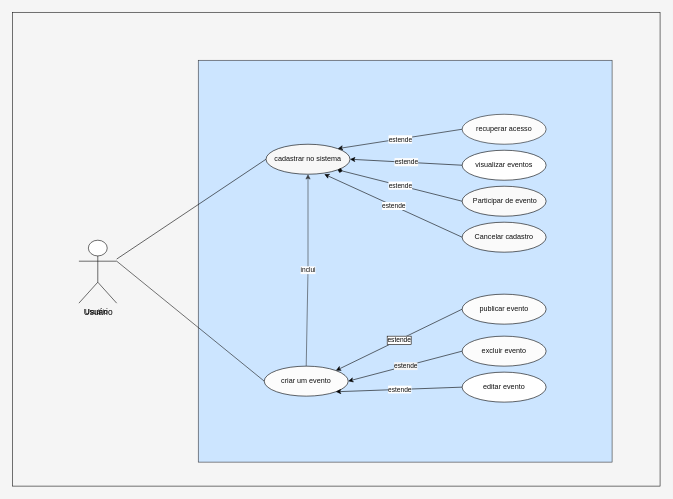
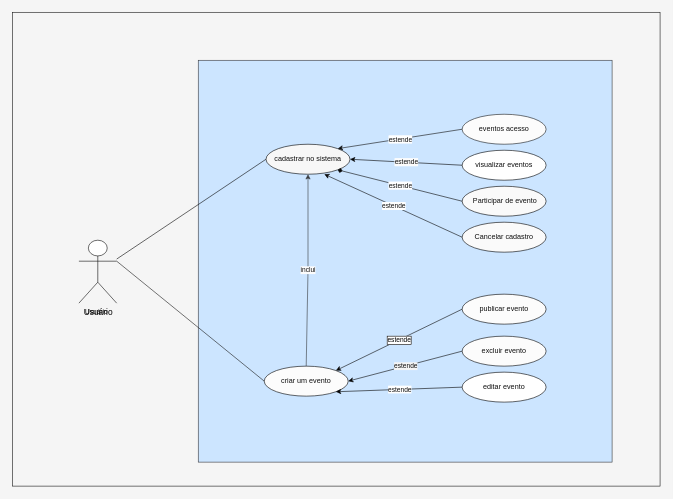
node "recuperar acesso": label "recuperar acesso" -> "eventos acesso"
